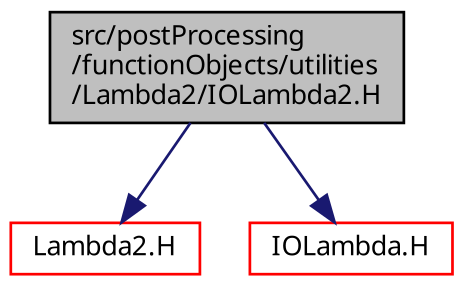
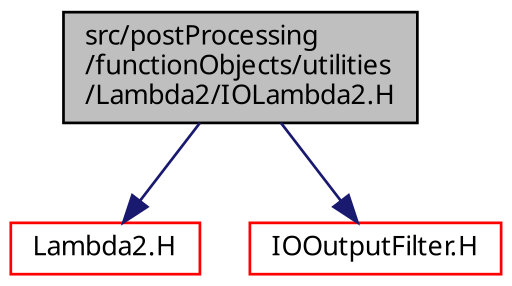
node "IOLambda.H": label "IOLambda.H" -> "IOOutputFilter.H"
